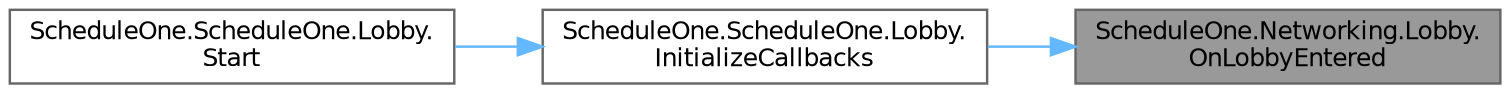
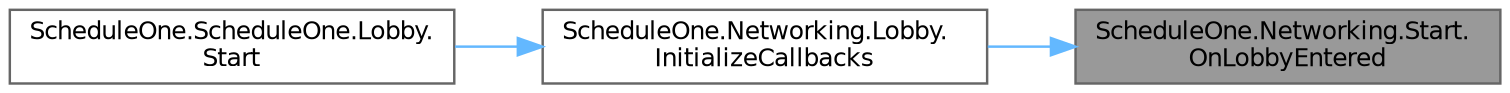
node "ScheduleOne.ScheduleOne.Lobby. InitializeCallbacks": label "ScheduleOne.ScheduleOne.Lobby. InitializeCallbacks" -> "ScheduleOne.Networking.Lobby. InitializeCallbacks"
node "ScheduleOne.Networking.Lobby. OnLobbyEntered": label "ScheduleOne.Networking.Lobby. OnLobbyEntered" -> "ScheduleOne.Networking.Start. OnLobbyEntered"
